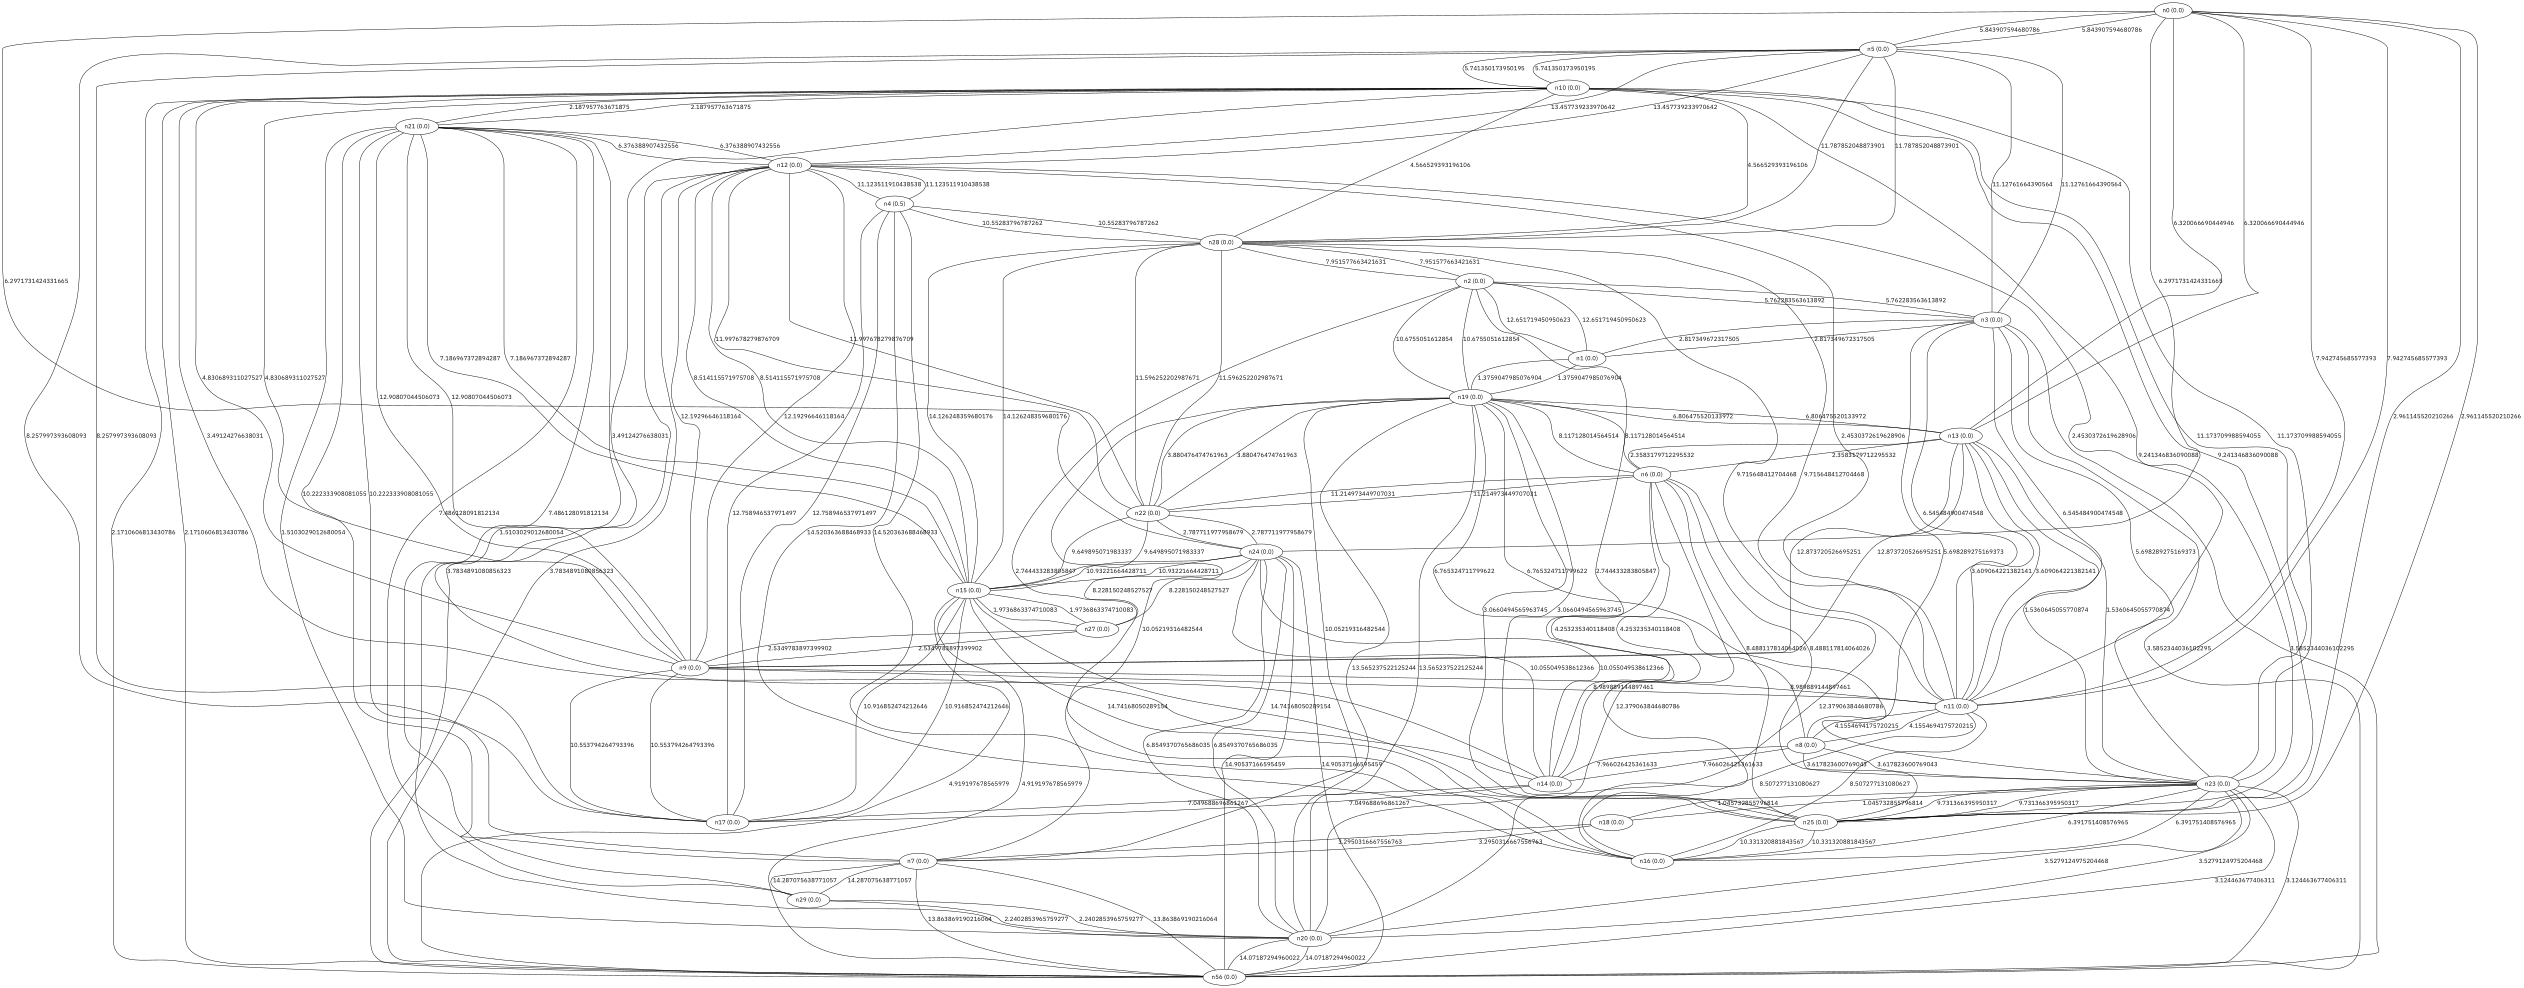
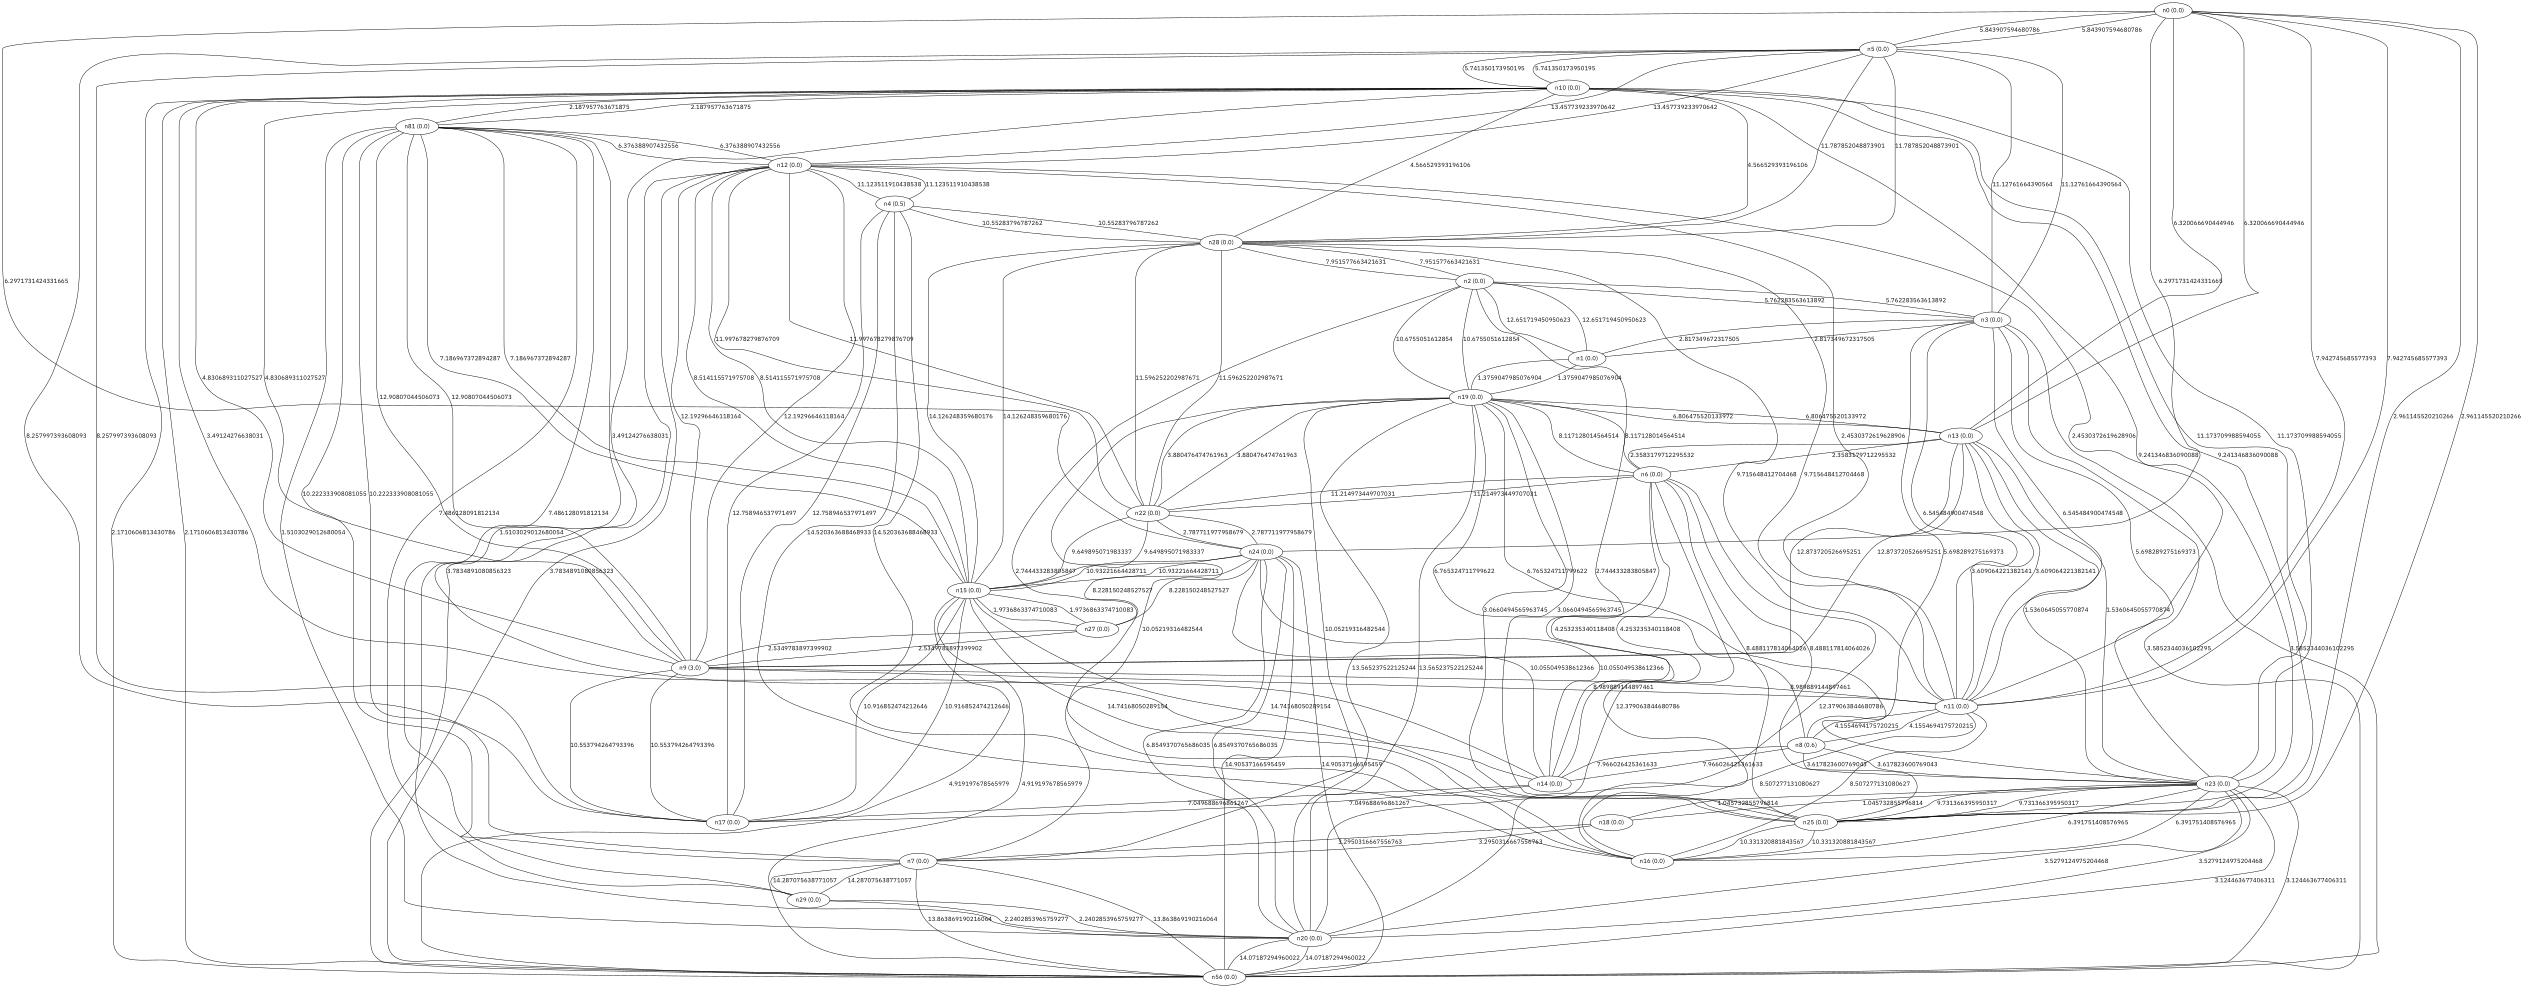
node "n21 (0.0)": label "n21 (0.0)" -> "n81 (0.0)"
node "n9 (0.0)": label "n9 (0.0)" -> "n9 (3.0)"
node "n8 (0.0)": label "n8 (0.0)" -> "n8 (0.6)"
